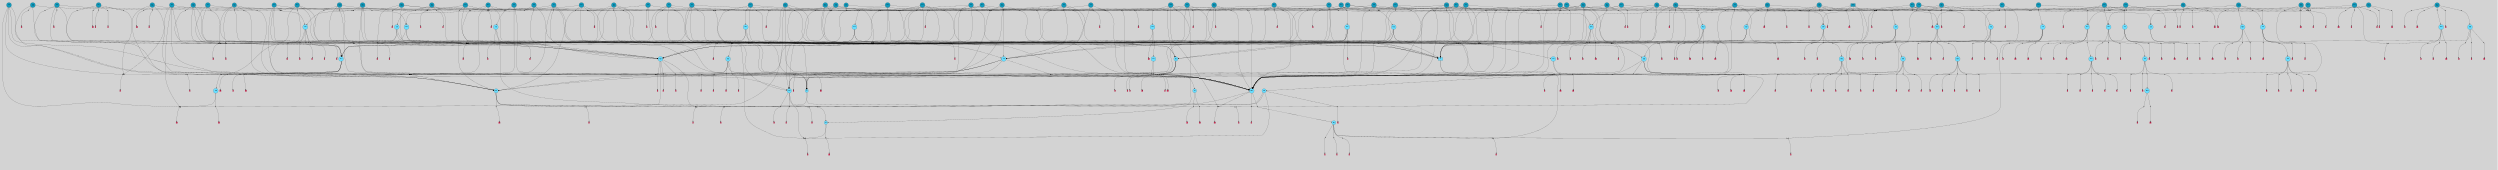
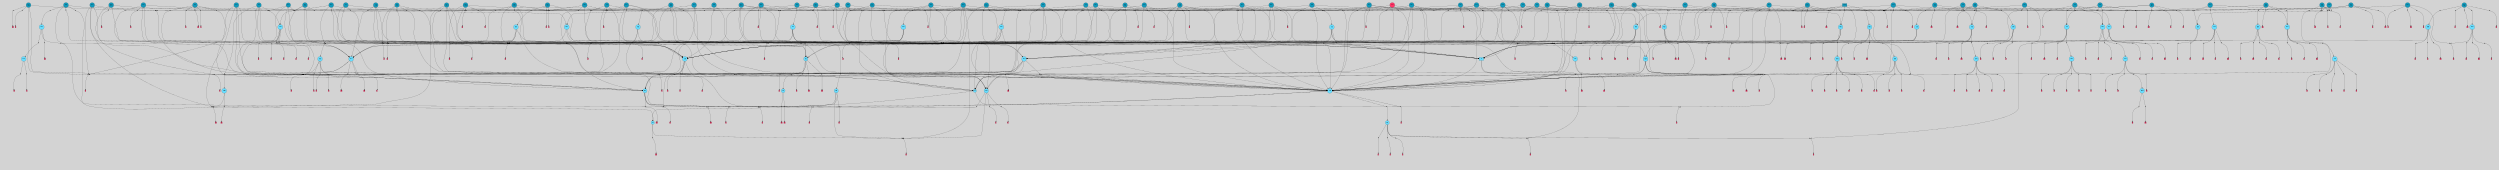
node "T772": added
node "T863": fillcolor #1199bb -> #ff3366
